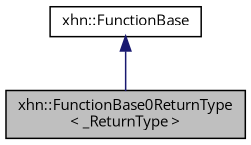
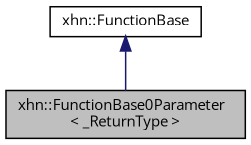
node "xhn::FunctionBase0ReturnType < _ReturnType >": label "xhn::FunctionBase0ReturnType < _ReturnType >" -> "xhn::FunctionBase0Parameter < _ReturnType >"
